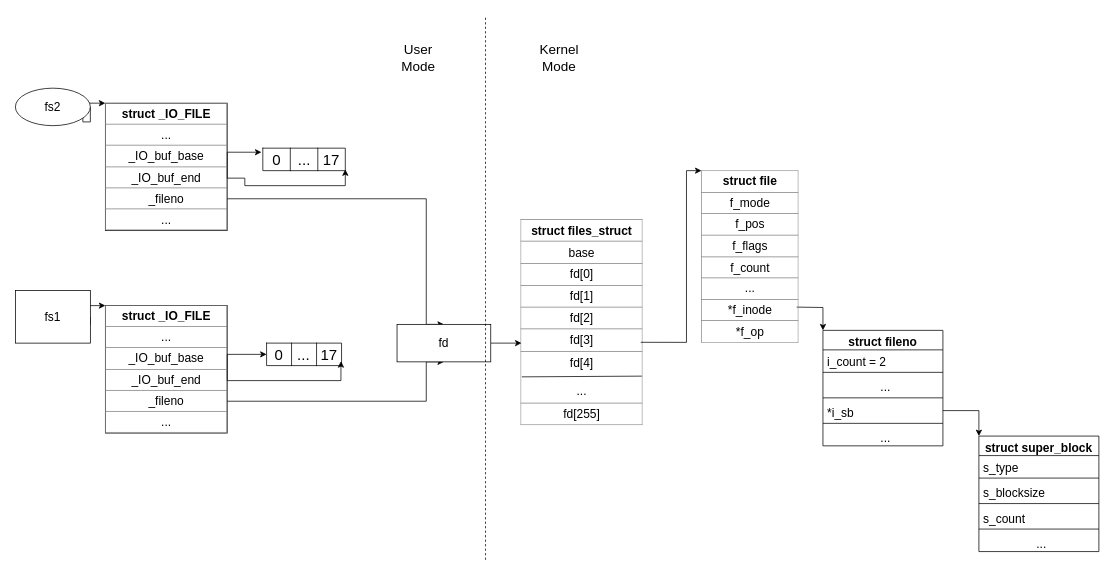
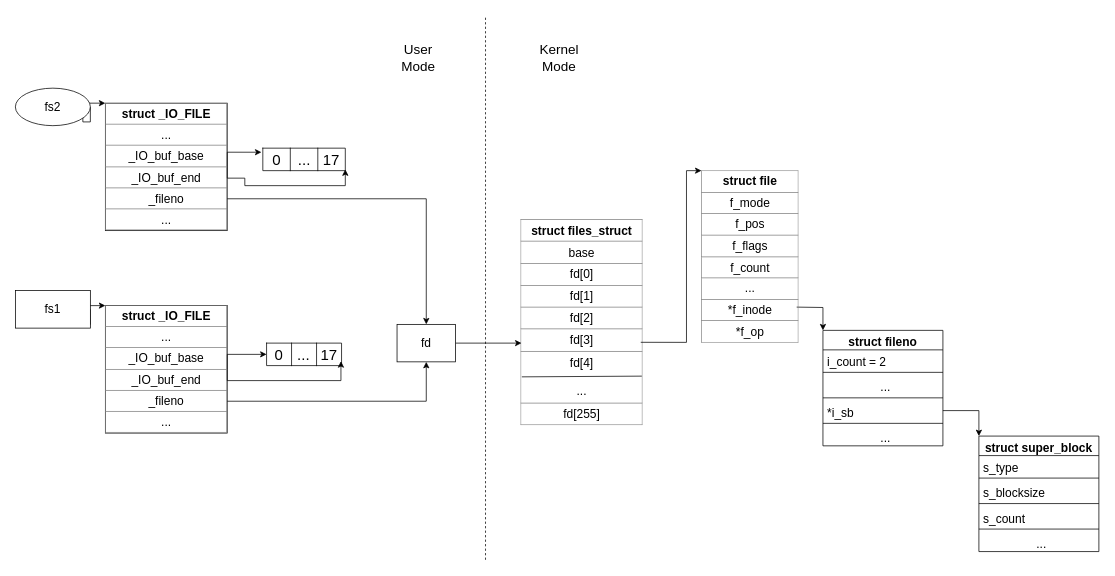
node "fs1": size 75x53 -> 75x38
node "fd": size 94x38 -> 59x38
